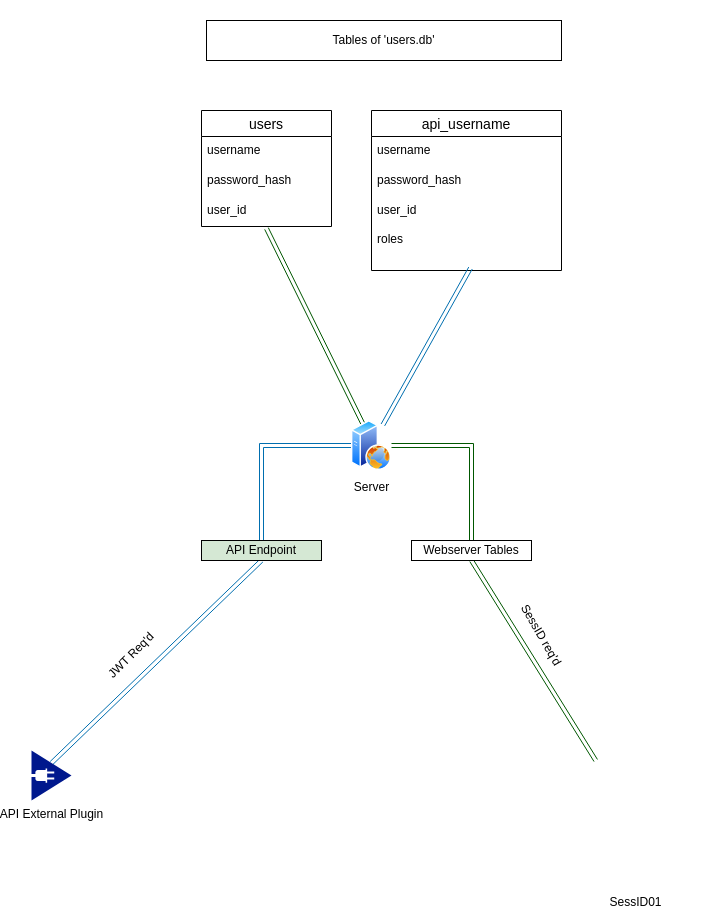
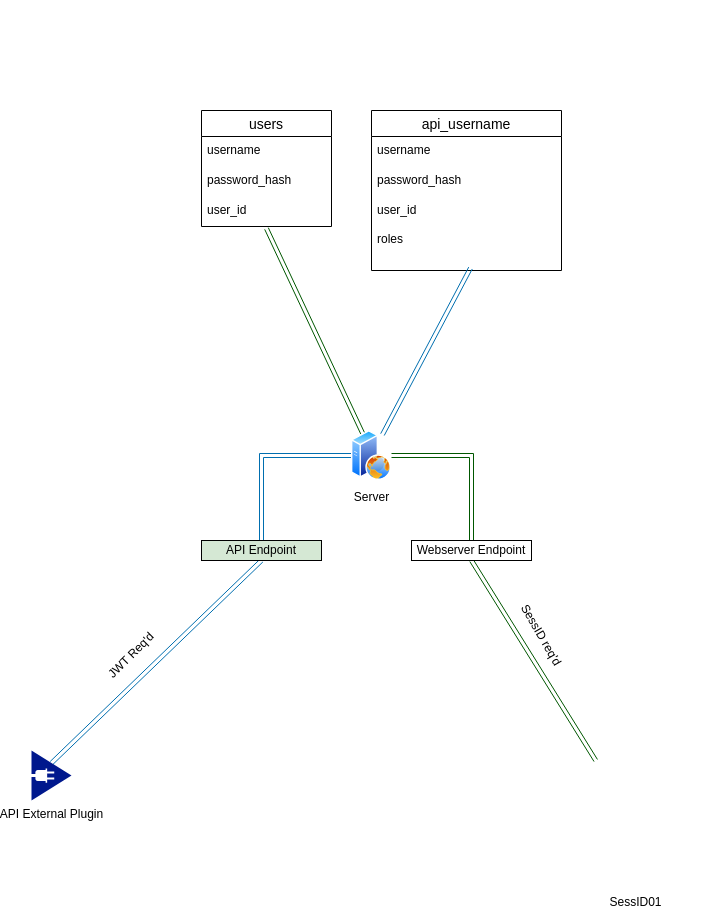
node "Tables of 'users.db'": removed
node "Server": moved (372, 446) -> (372, 456)
node "Webserver Tables": label "Webserver Tables" -> "Webserver Endpoint"
